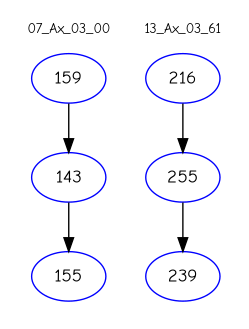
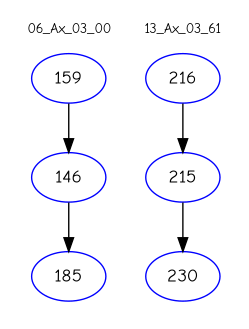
cluster "07_Ax_03_00": label "07_Ax_03_00" -> "06_Ax_03_00"
node "143": label "143" -> "146"
node "255": label "255" -> "215"
node "155": label "155" -> "185"
node "239": label "239" -> "230"
